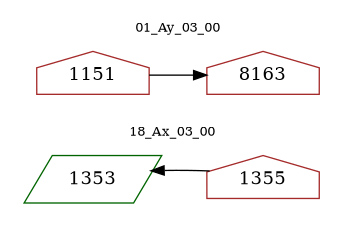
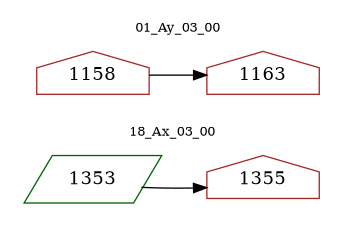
node "1151": label "1151" -> "1158"
node "8163": label "8163" -> "1163"
edge "1355" -> "1353": reversed
